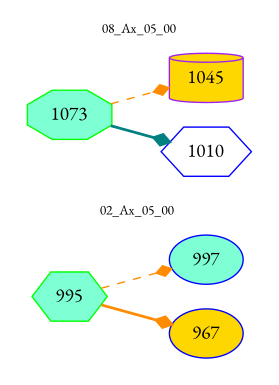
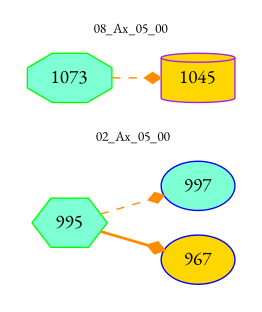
node "1010": removed
